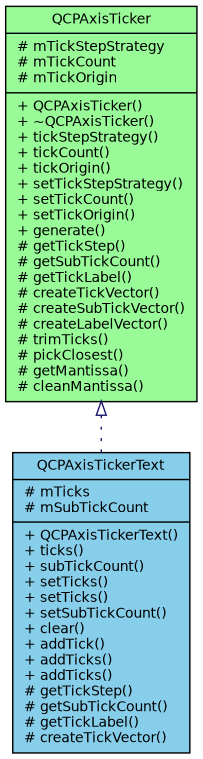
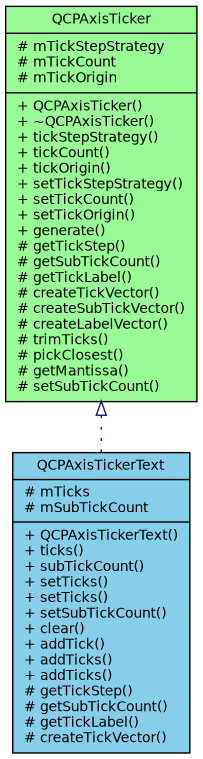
node "QCPAxisTicker": text "# cleanMantissa()" -> "# setSubTickCount()"
